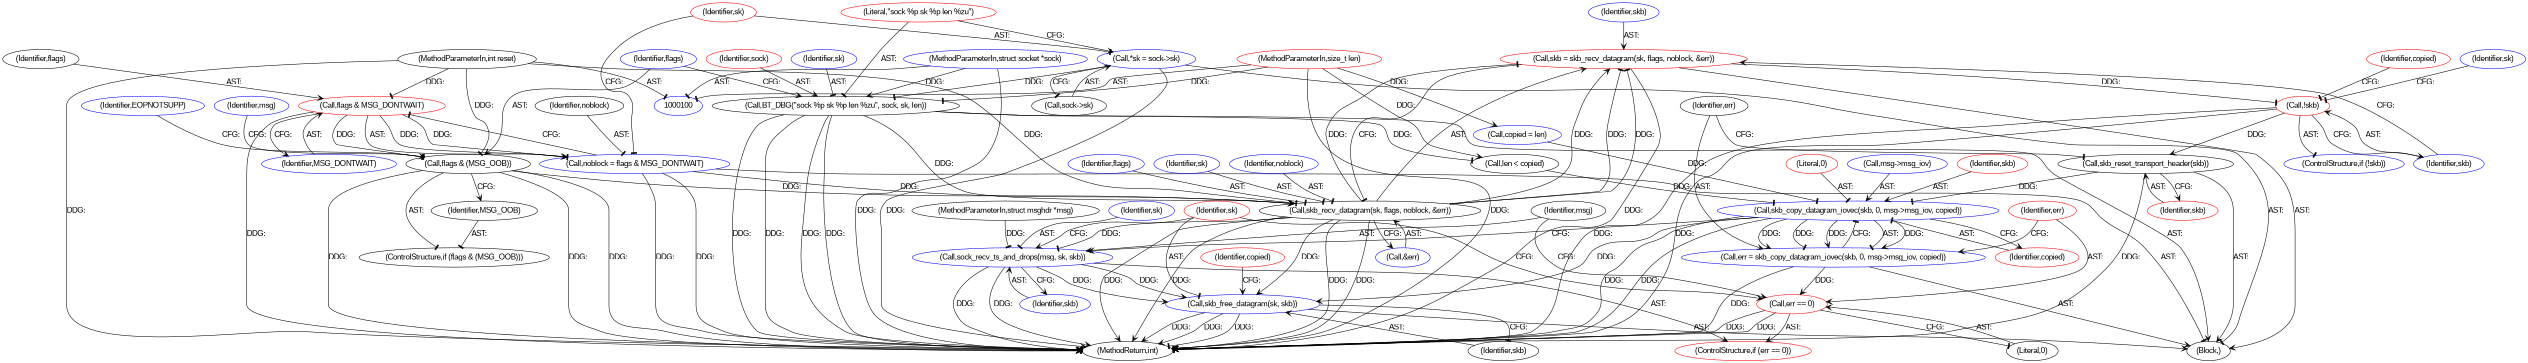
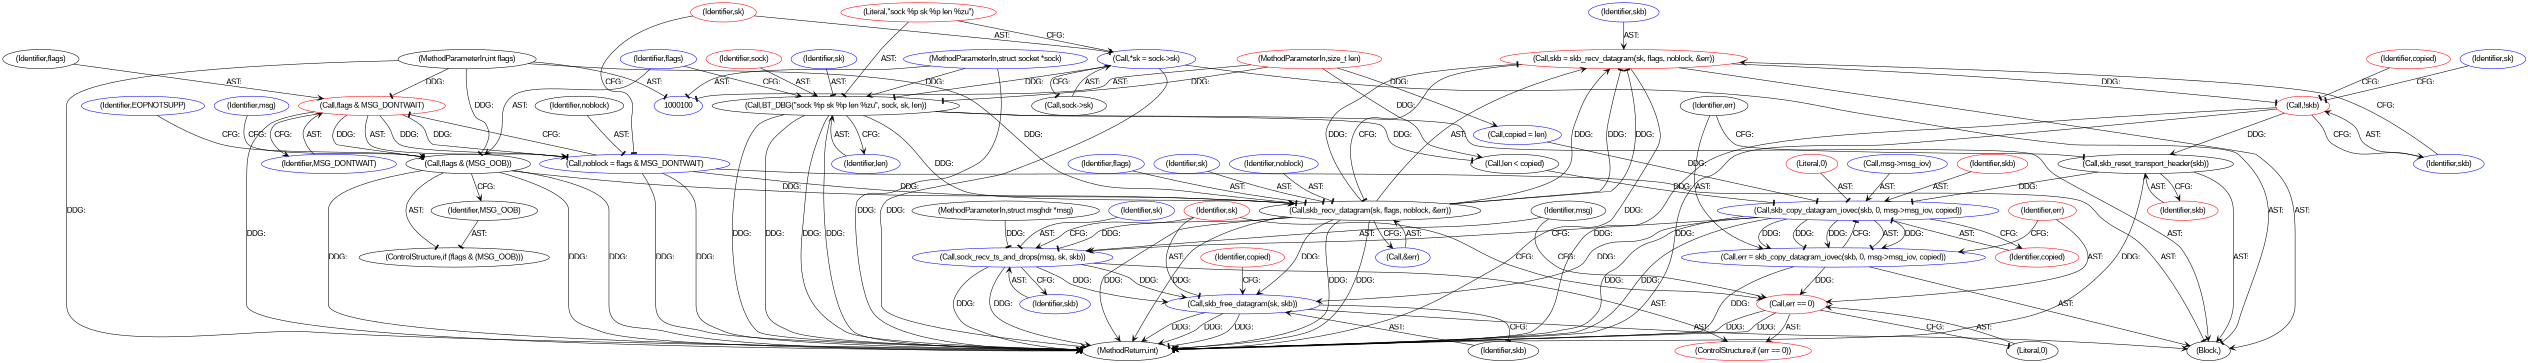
node "(MethodParameterIn,int reset)": label "(MethodParameterIn,int reset)" -> "(MethodParameterIn,int flags)"
node "(Identifier,len)": added
node "(ControlStructure,if (!skb))": removed
edge "(MethodParameterIn,size_t len)" -> "(MethodReturn,int)": removed, label "DDG:"
